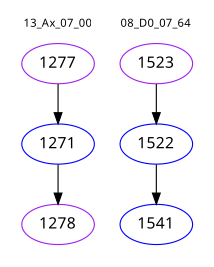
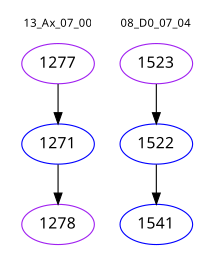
cluster "08_D0_07_64": label "08_D0_07_64" -> "08_D0_07_04"
